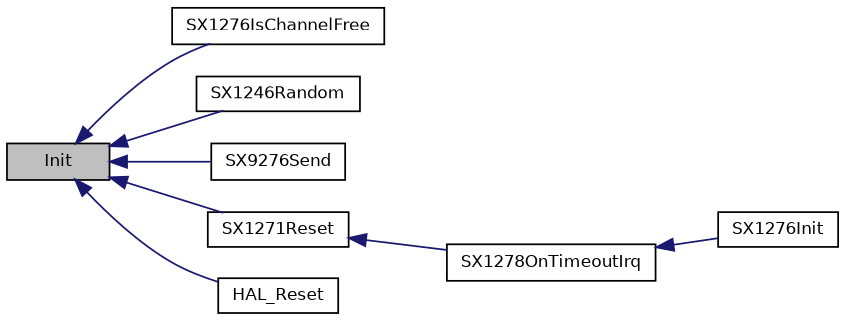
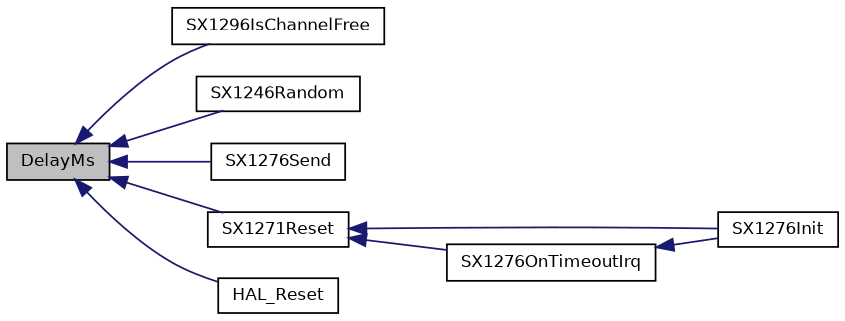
node "SX1276IsChannelFree": label "SX1276IsChannelFree" -> "SX1296IsChannelFree"
node "Init": label "Init" -> "DelayMs"
node "SX9276Send": label "SX9276Send" -> "SX1276Send"
edge "SX1276Init" -> "SX1271Reset": added
node "SX1278OnTimeoutIrq": label "SX1278OnTimeoutIrq" -> "SX1276OnTimeoutIrq"
